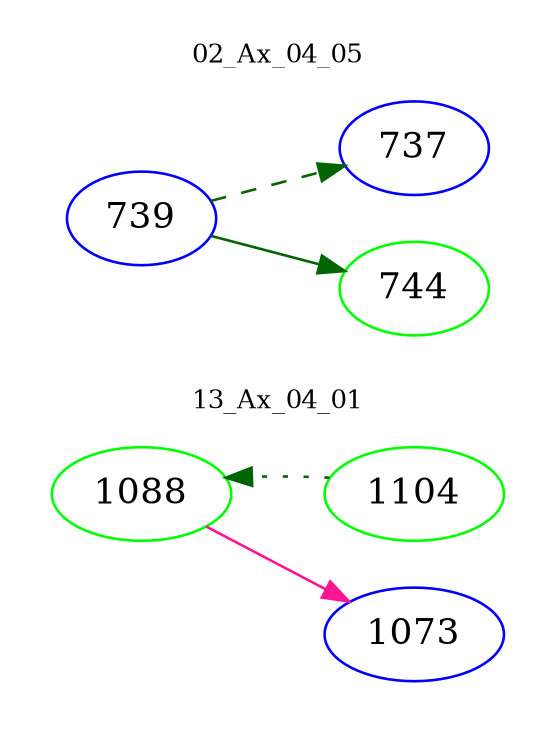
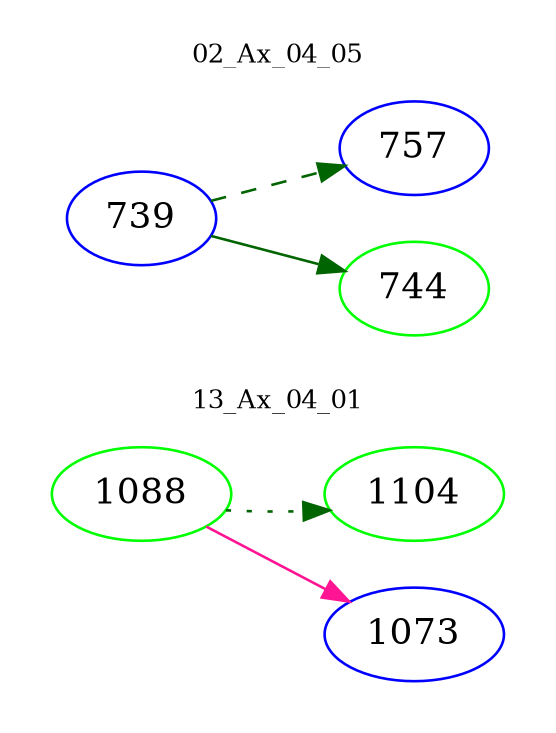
node "737": label "737" -> "757"
edge "1104" -> "1088": reversed
